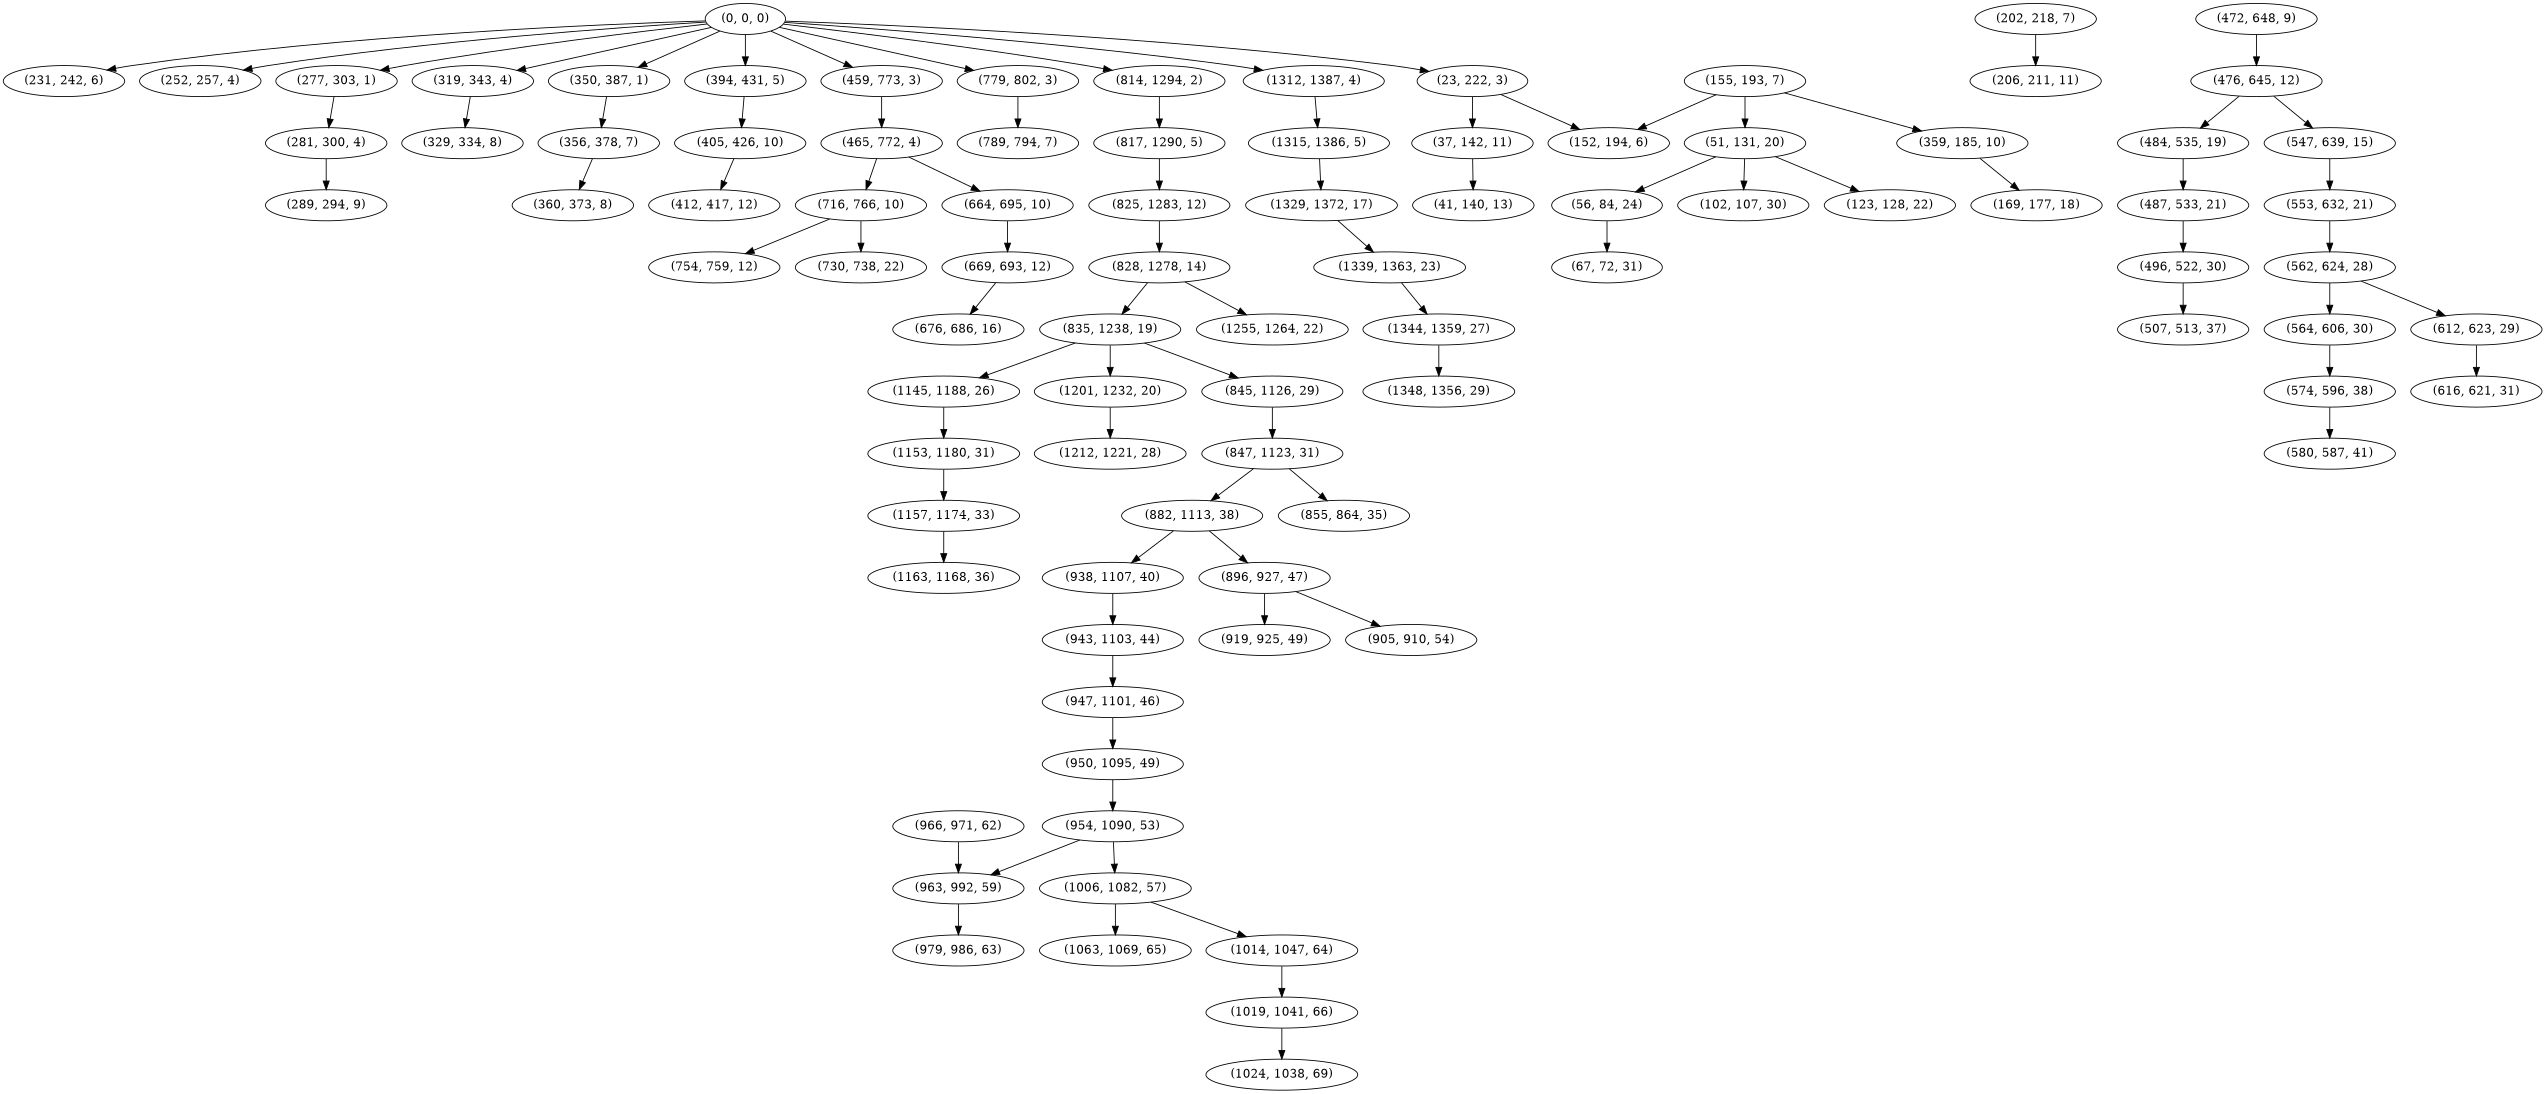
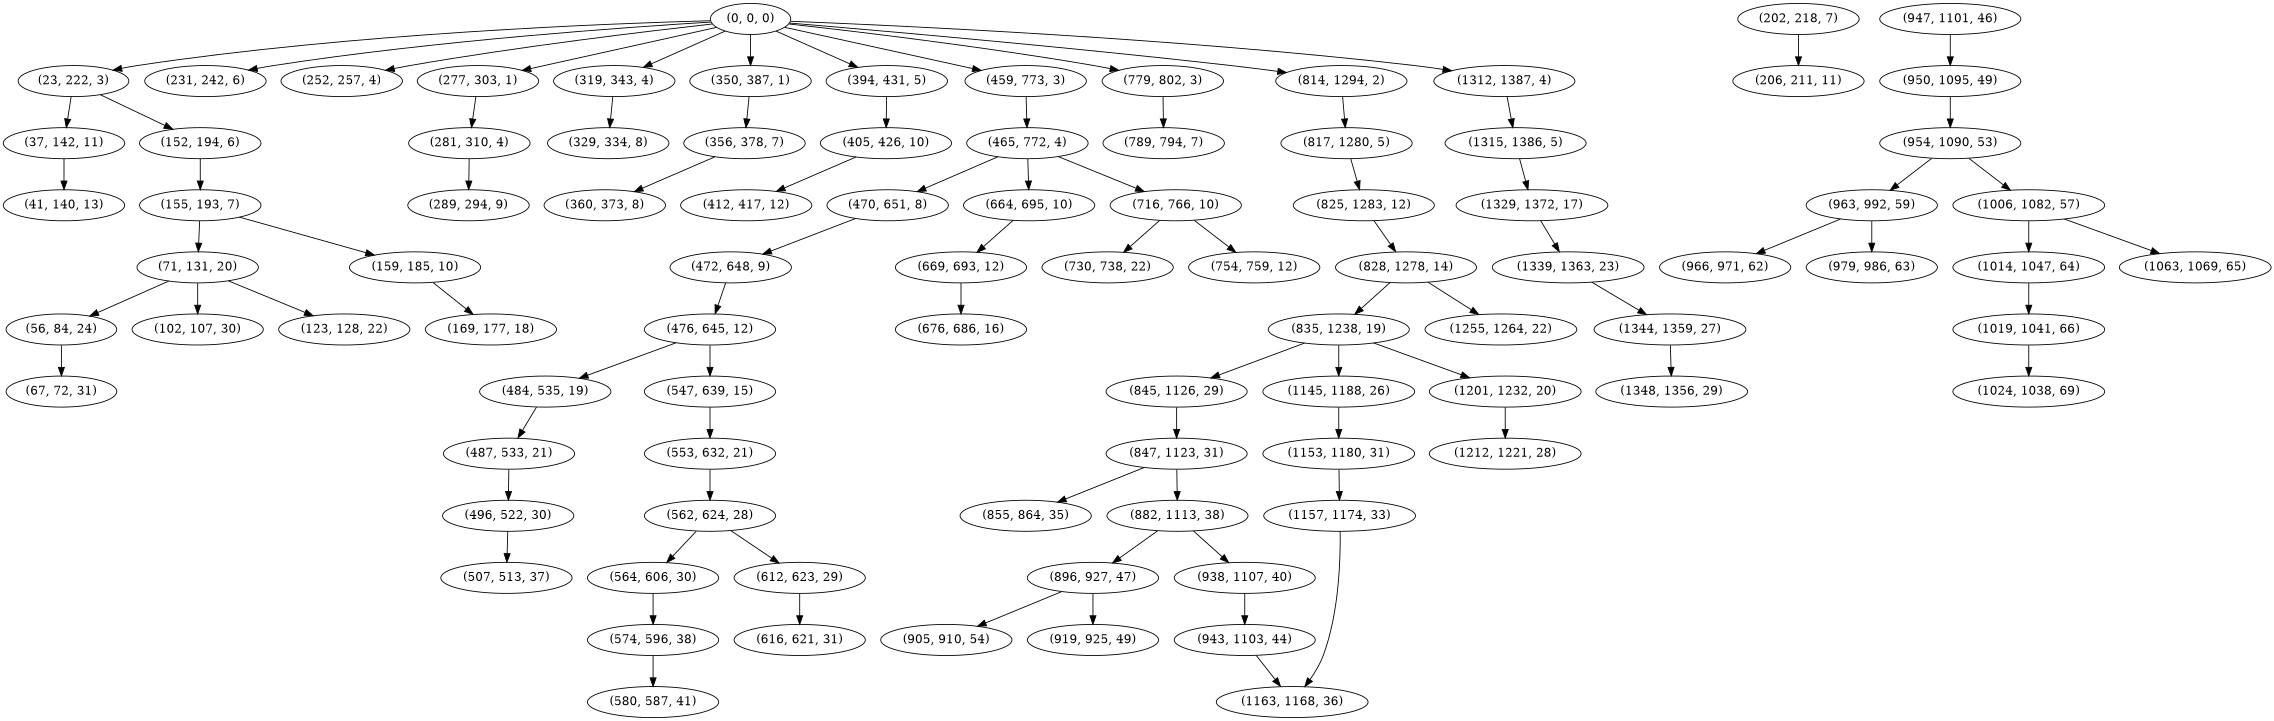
edge "(155, 193, 7)" -> "(152, 194, 6)": reversed
node "(281, 300, 4)": label "(281, 300, 4)" -> "(281, 310, 4)"
node "(817, 1290, 5)": label "(817, 1290, 5)" -> "(817, 1280, 5)"
node "(51, 131, 20)": label "(51, 131, 20)" -> "(71, 131, 20)"
node "(359, 185, 10)": label "(359, 185, 10)" -> "(159, 185, 10)"
node "(470, 651, 8)": added
edge "(943, 1103, 44)" -> "(947, 1101, 46)": now "(943, 1103, 44)" -> "(1163, 1168, 36)"
edge "(966, 971, 62)" -> "(963, 992, 59)": reversed
